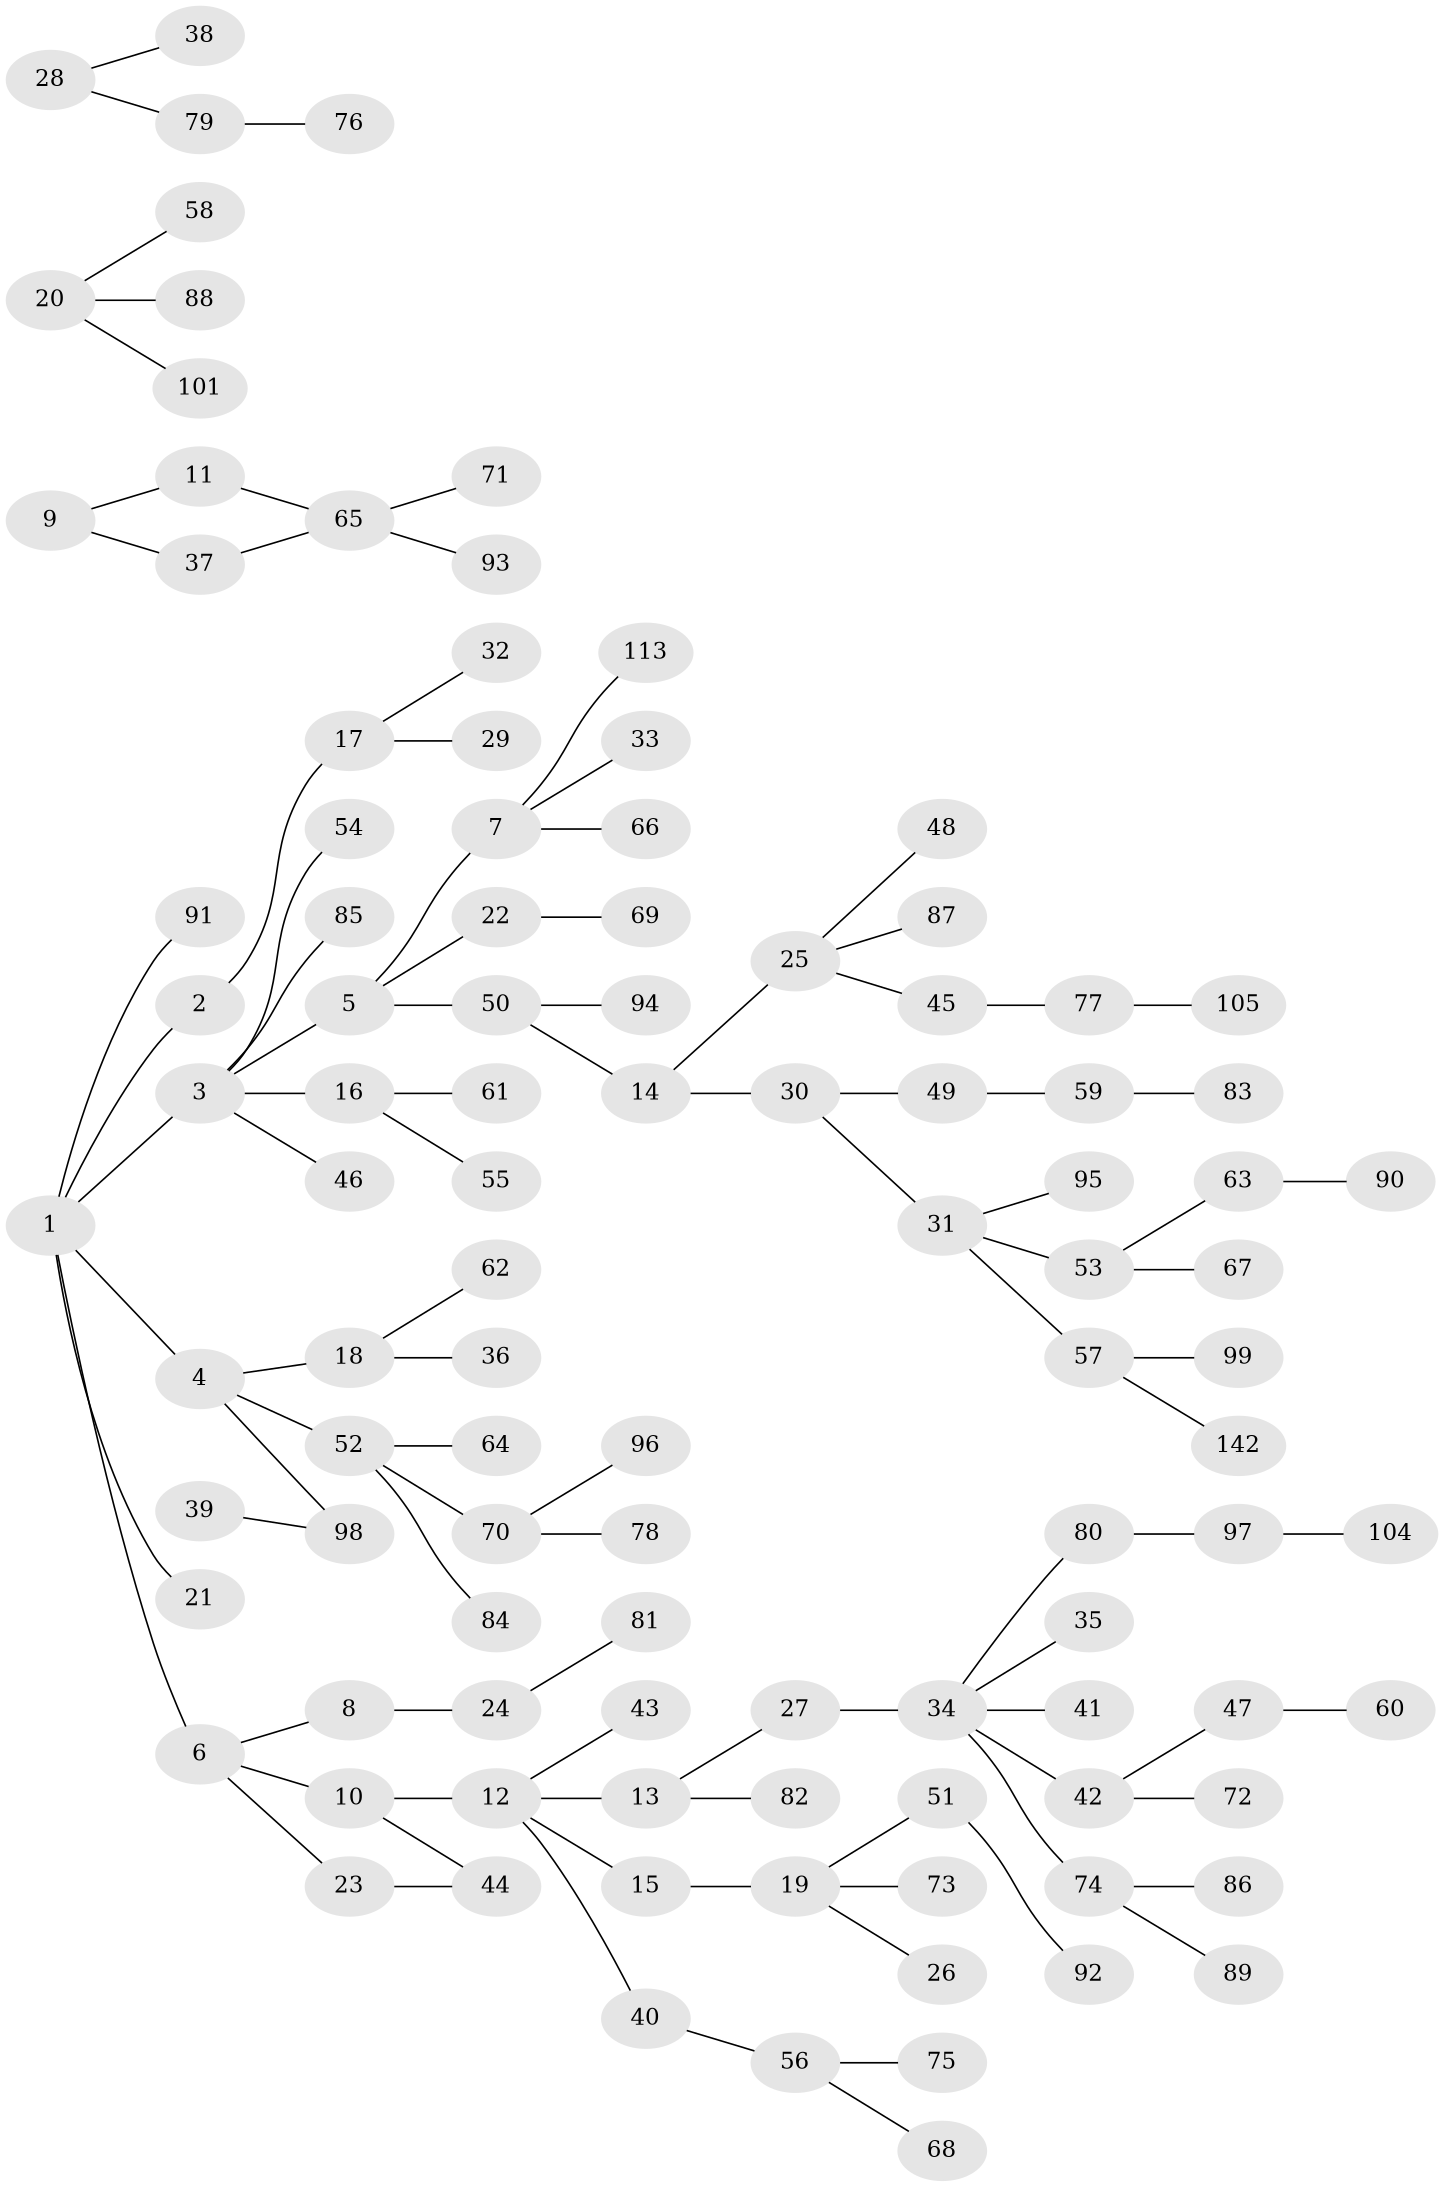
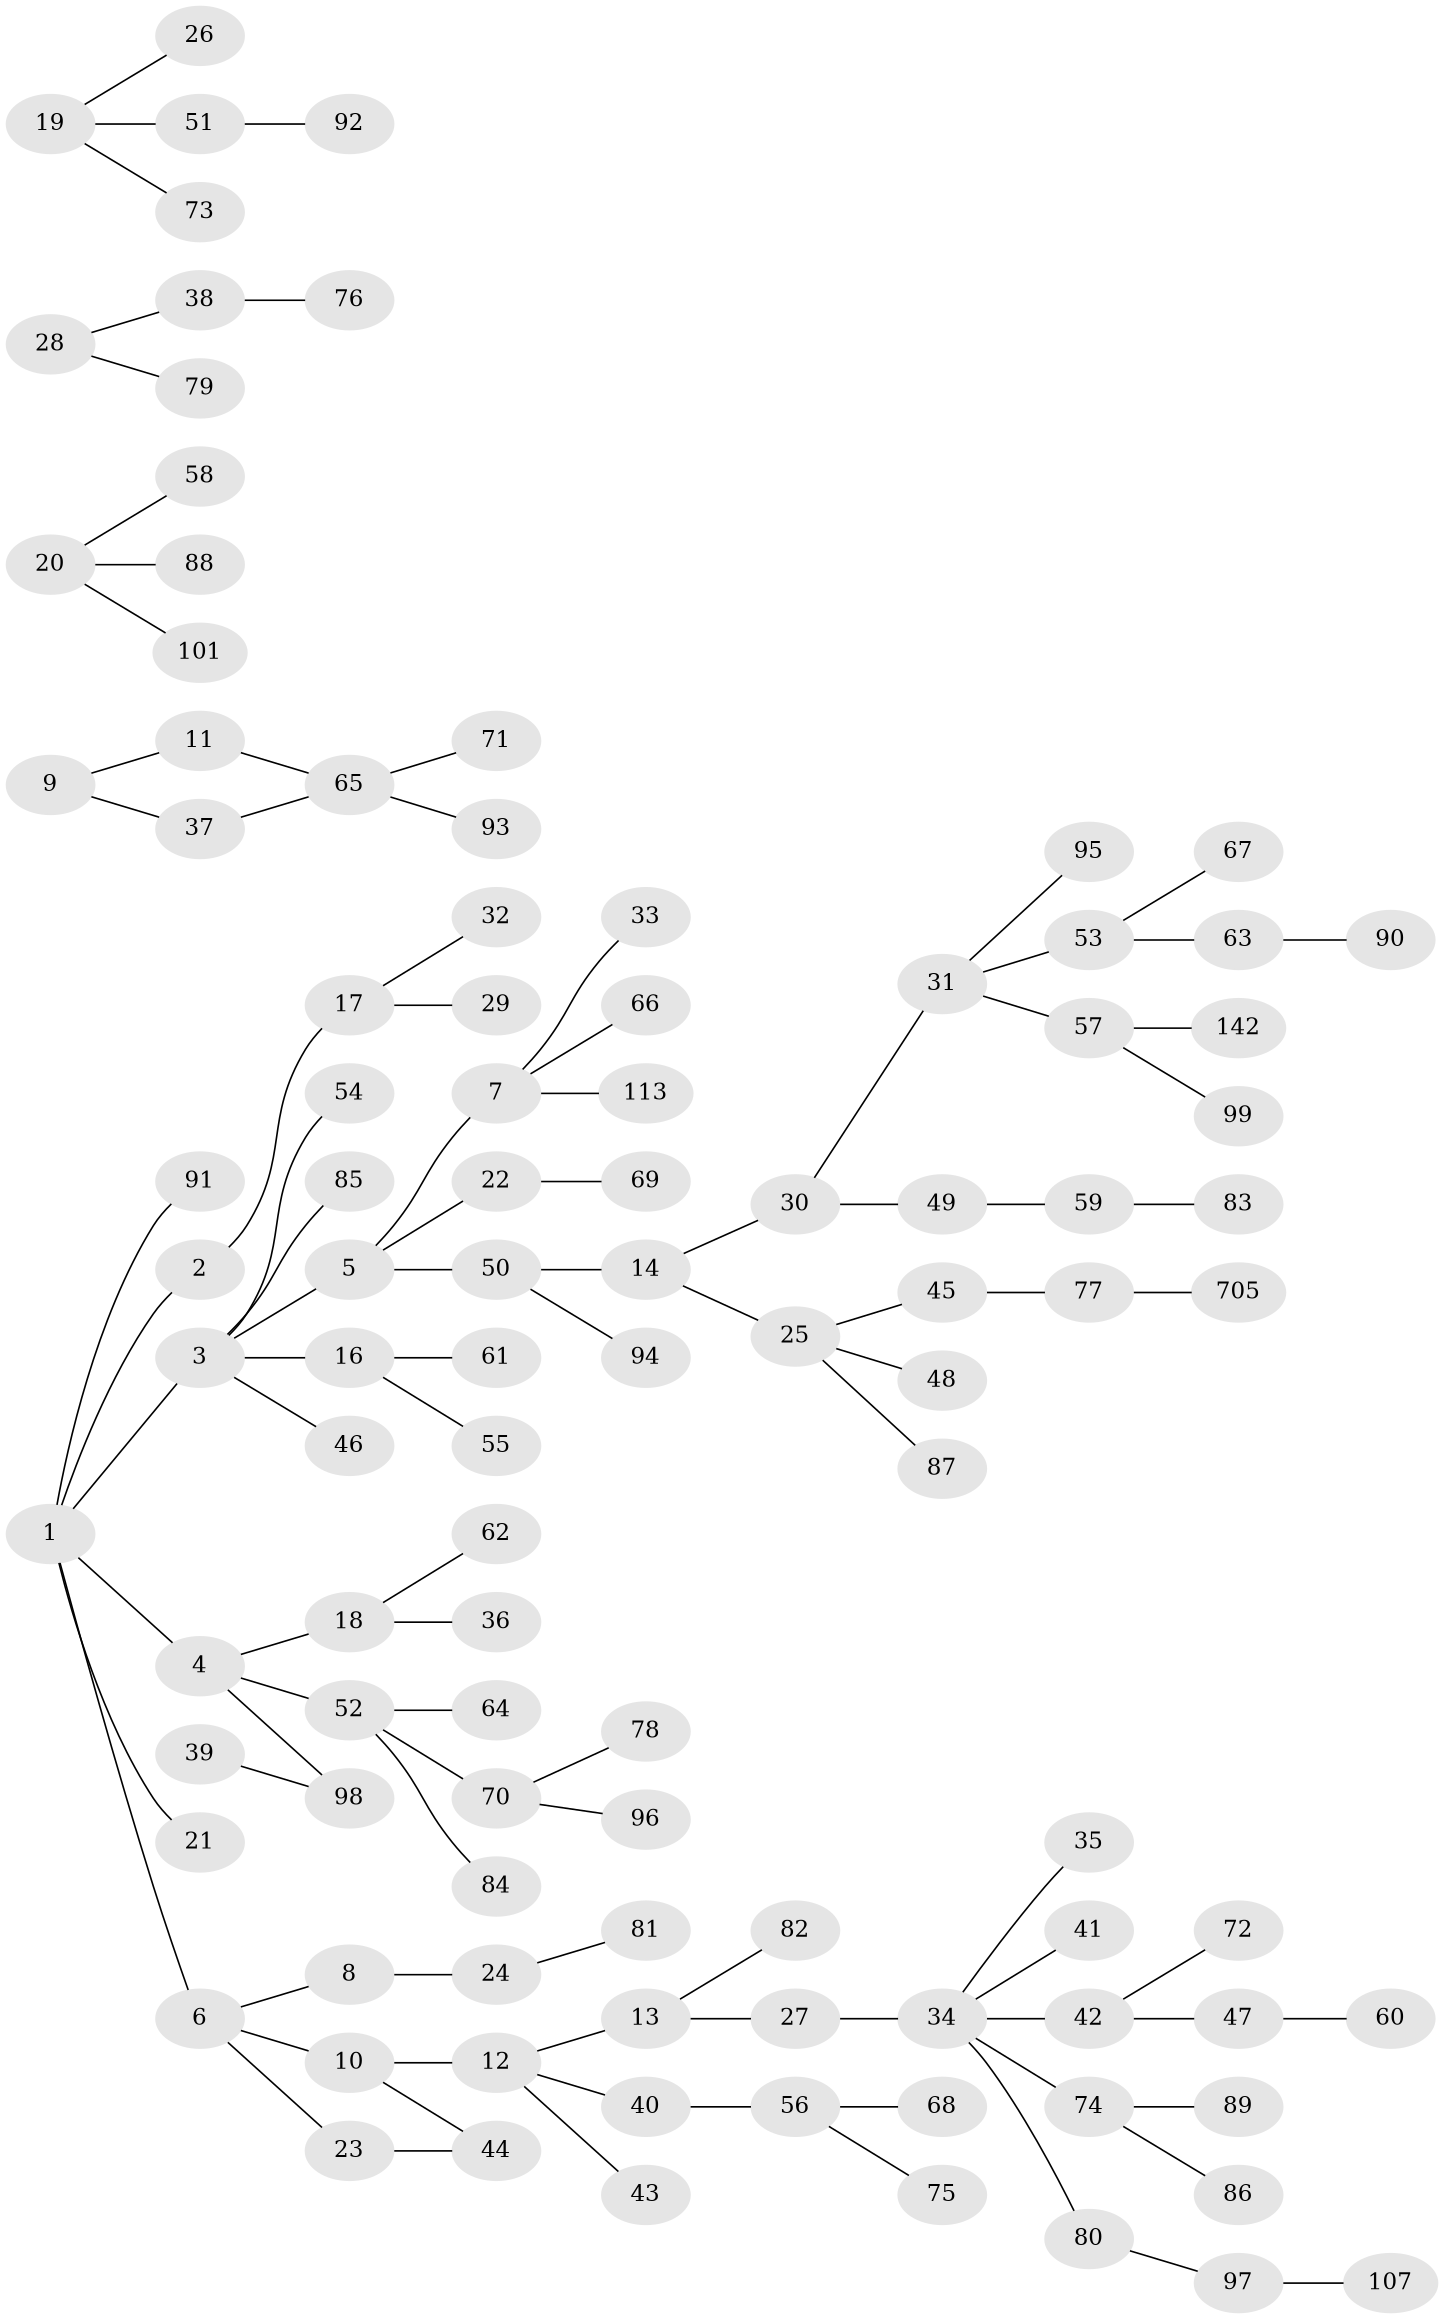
edge "79" -- "76": now "38" -- "76"
node "105": label "105" -> "705"
node "104": label "104" -> "107"
node "15": removed
